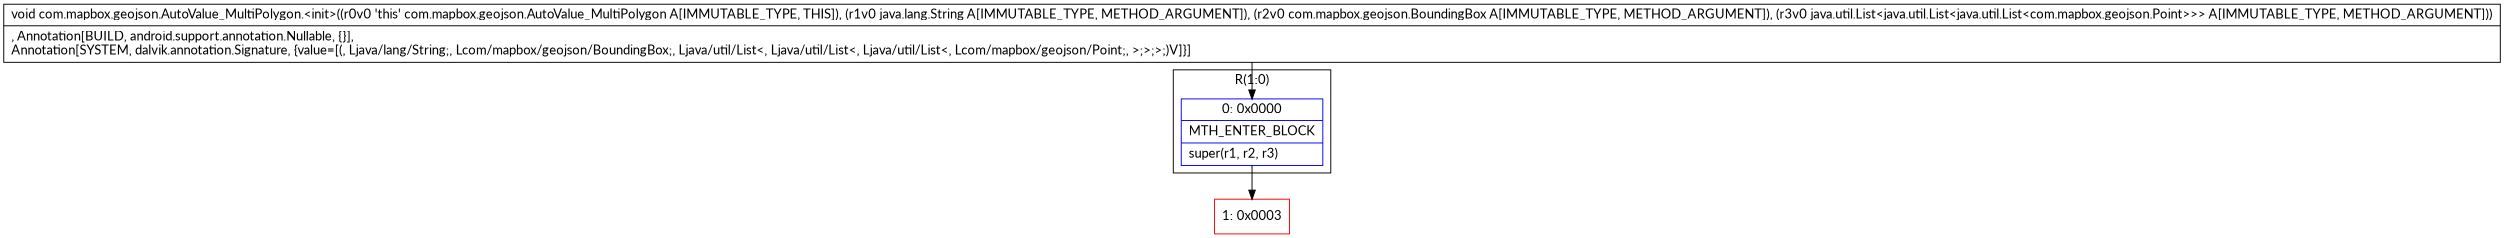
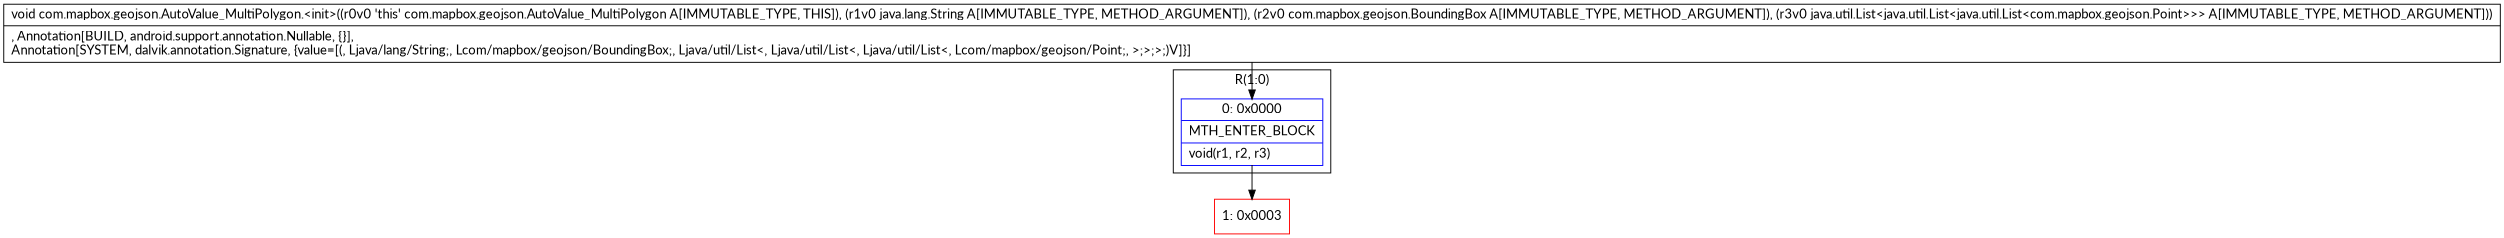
node "0: 0x0000": text "super(r1, r2, r3)" -> "void(r1, r2, r3)"
